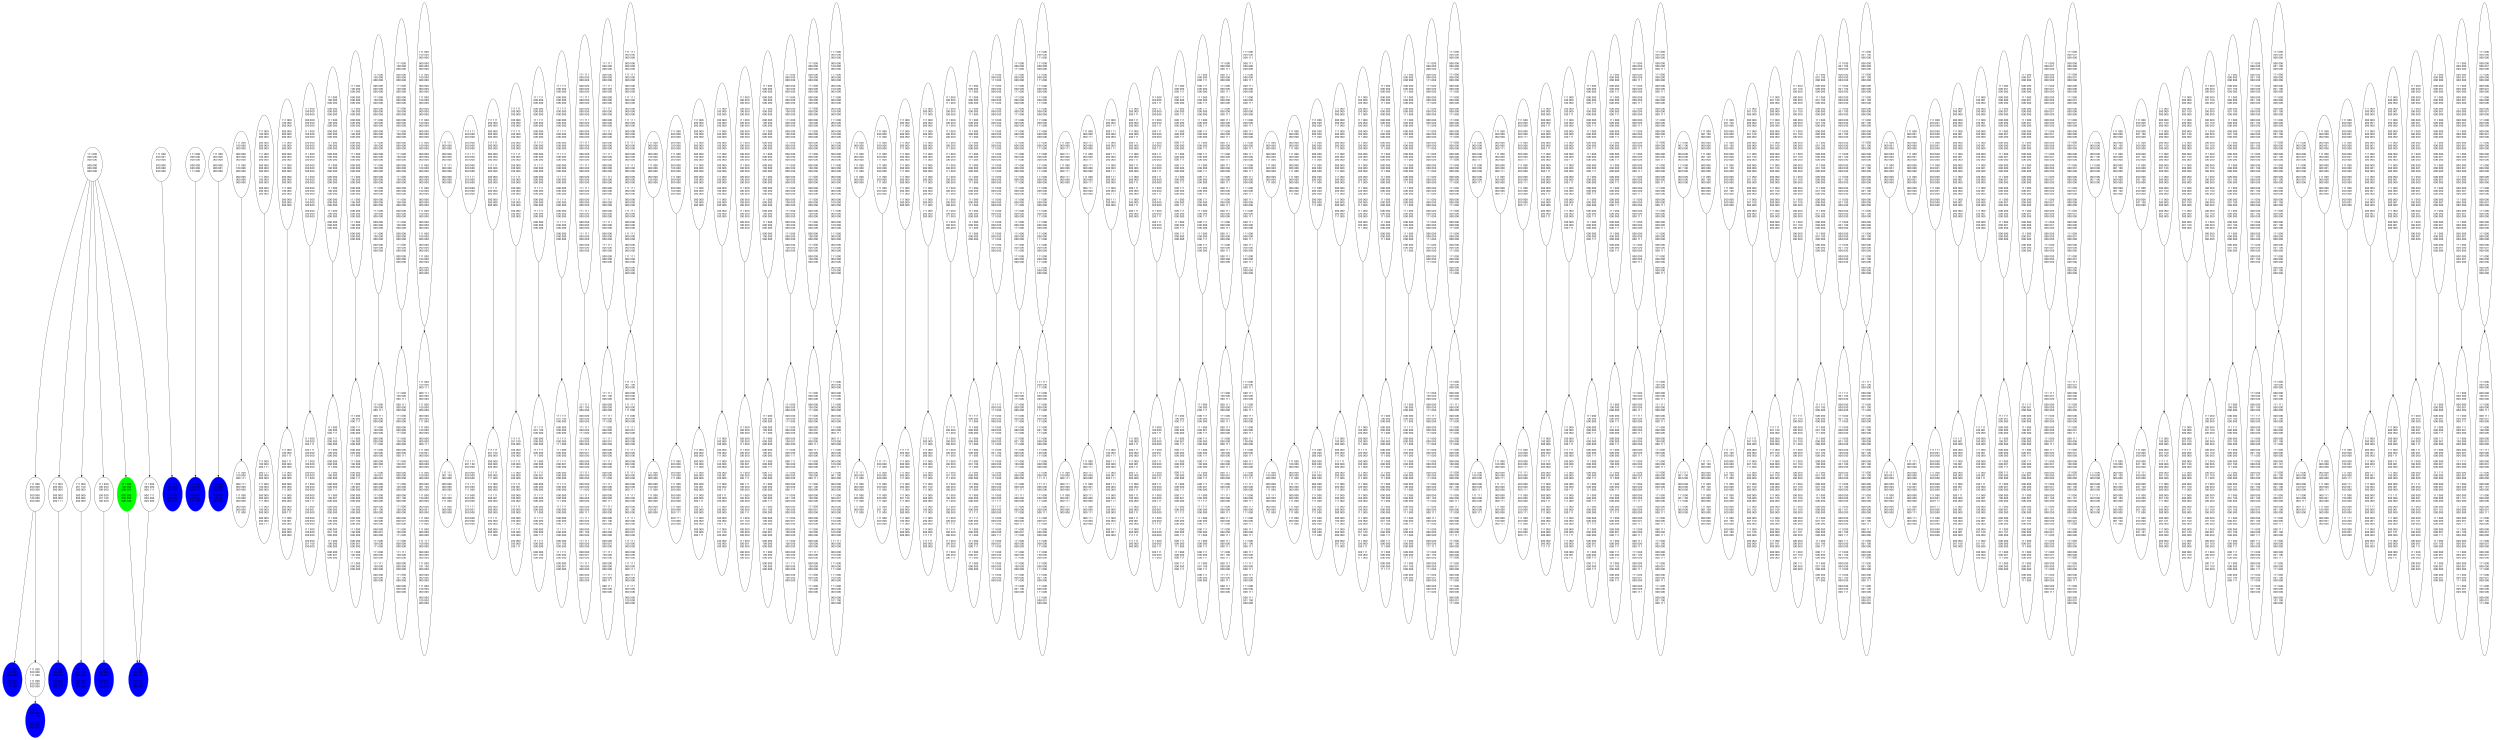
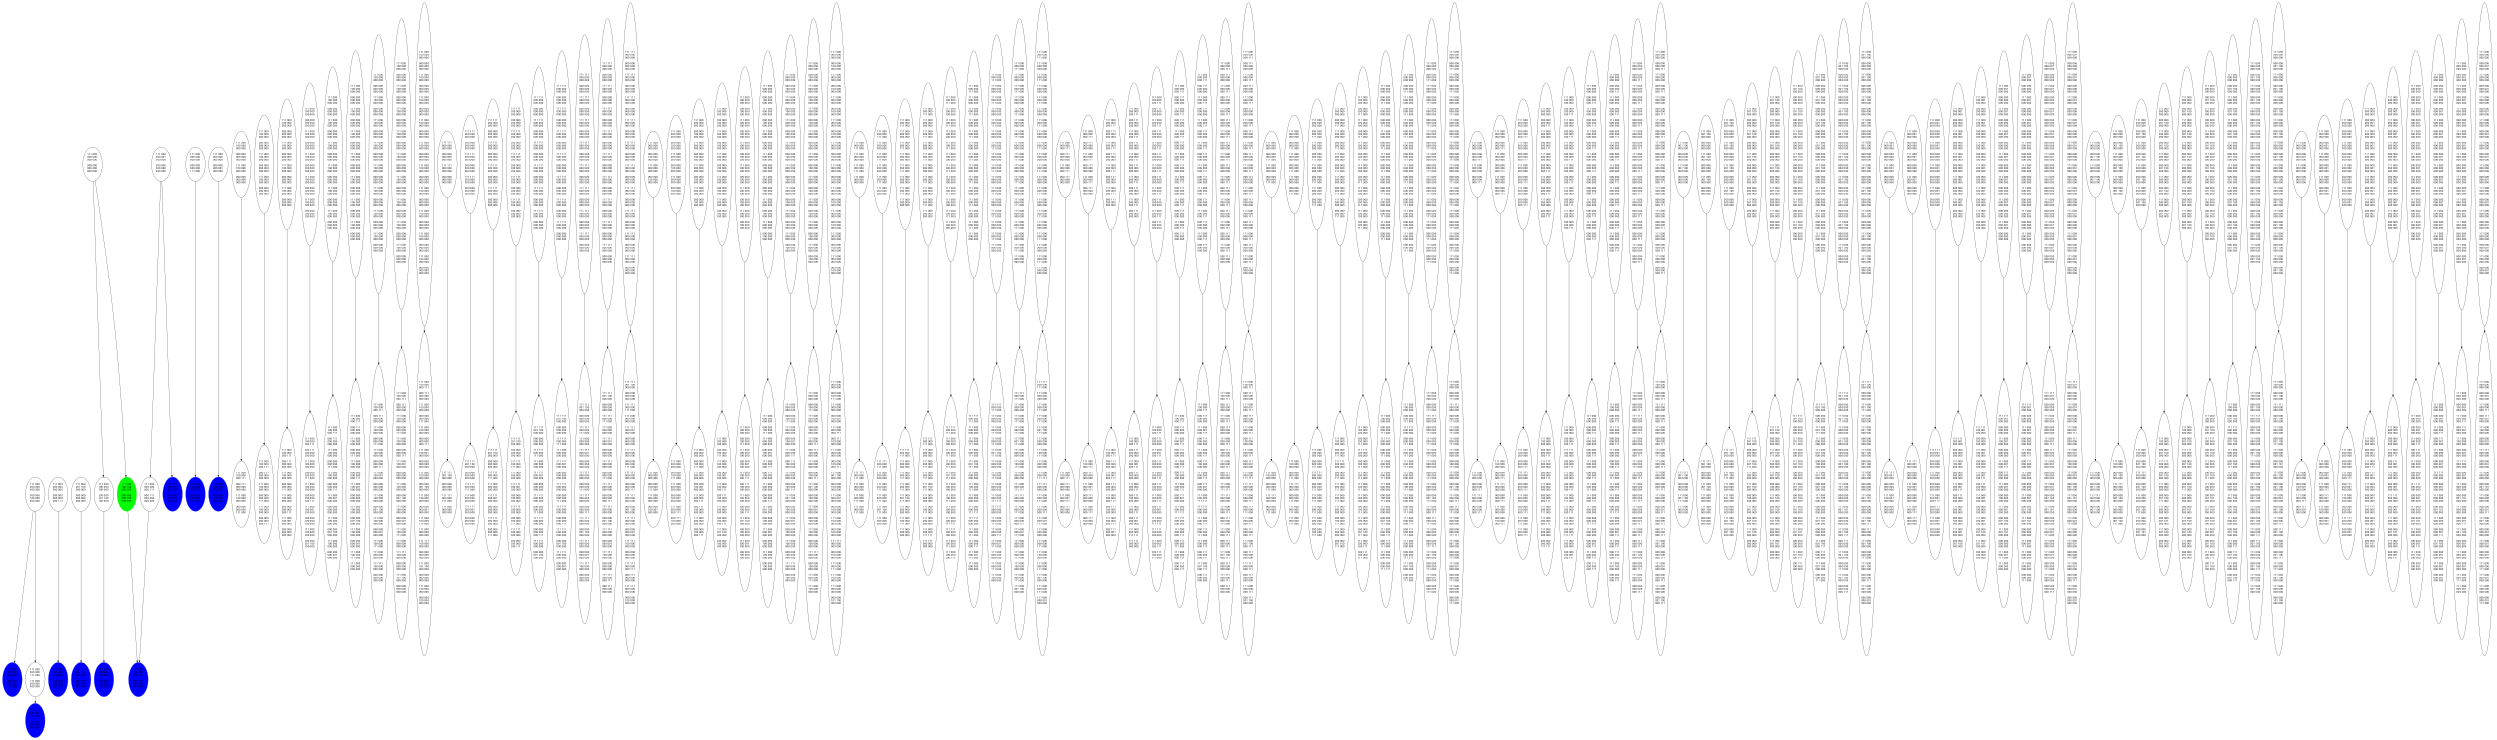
edge "111 000 000 000 000 000 000 000 000 000 000 000" -> "111 000 000 000 000 000 000 000 100 000 000 000": removed
edge "111 000 000 000 000 000 000 000 000 000 000 000" -> "111 000 000 000 000 111 000 111 000 000 000 000": now "111 000 000 001 000 000 000 000 000 000 000 000" -> "111 000 000 000 000 111 000 111 000 000 000 000"
edge "111 000 000 000 000 000 000 000 000 000 000 000" -> "111 000 000 000 000 000 000 000 000 000 000 111": removed
edge "111 000 000 000 000 000 000 000 000 000 000 000" -> "111 000 001 100 000 000 000 000 000 000 000 000": removed
